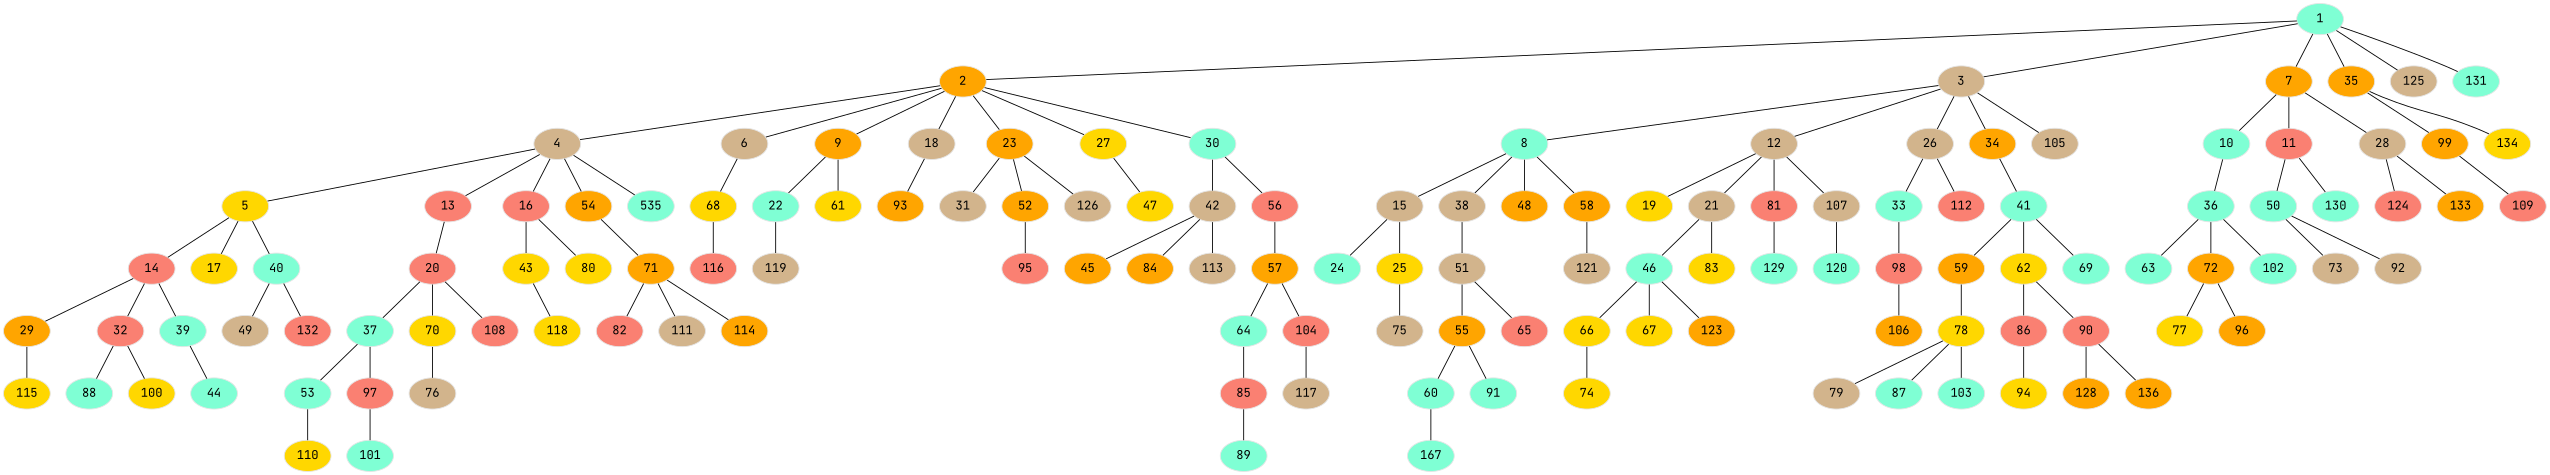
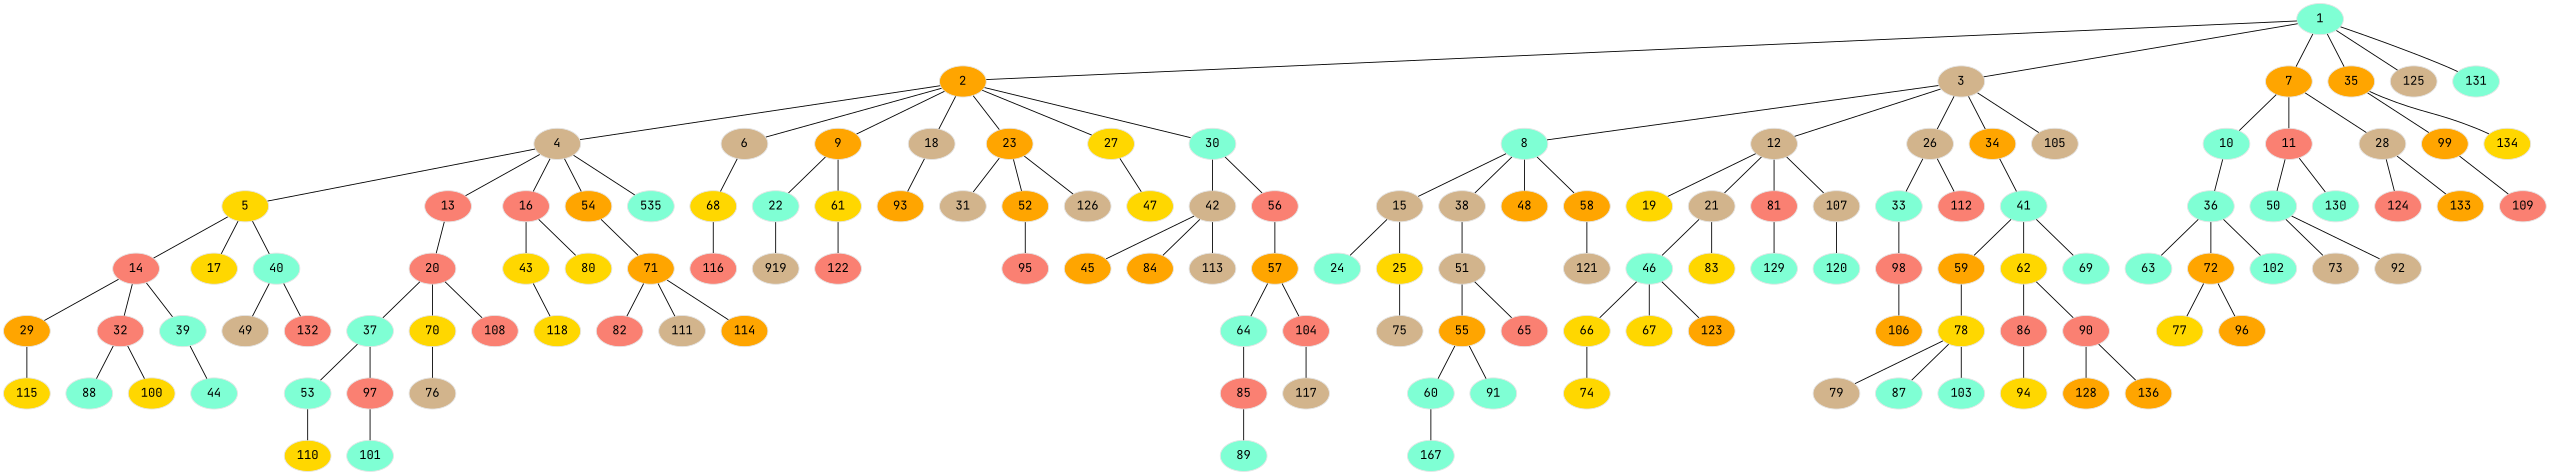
node "119": label "119" -> "919"
node "122": added
